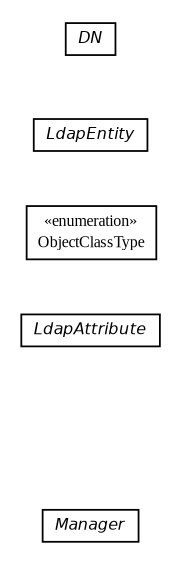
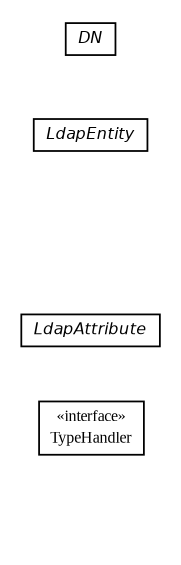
node "ObjectClassType": removed
node "TypeHandler": added
node "Manager": removed
